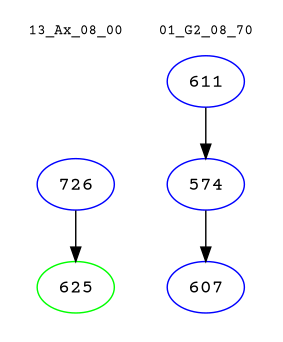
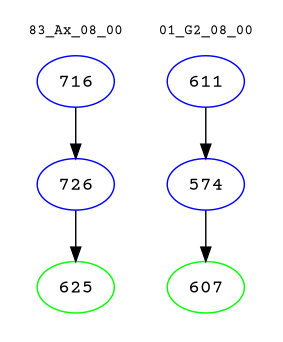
cluster "13_Ax_08_00": label "13_Ax_08_00" -> "83_Ax_08_00"
cluster "01_G2_08_70": label "01_G2_08_70" -> "01_G2_08_00"
node "716": added
node "607": color blue -> green
